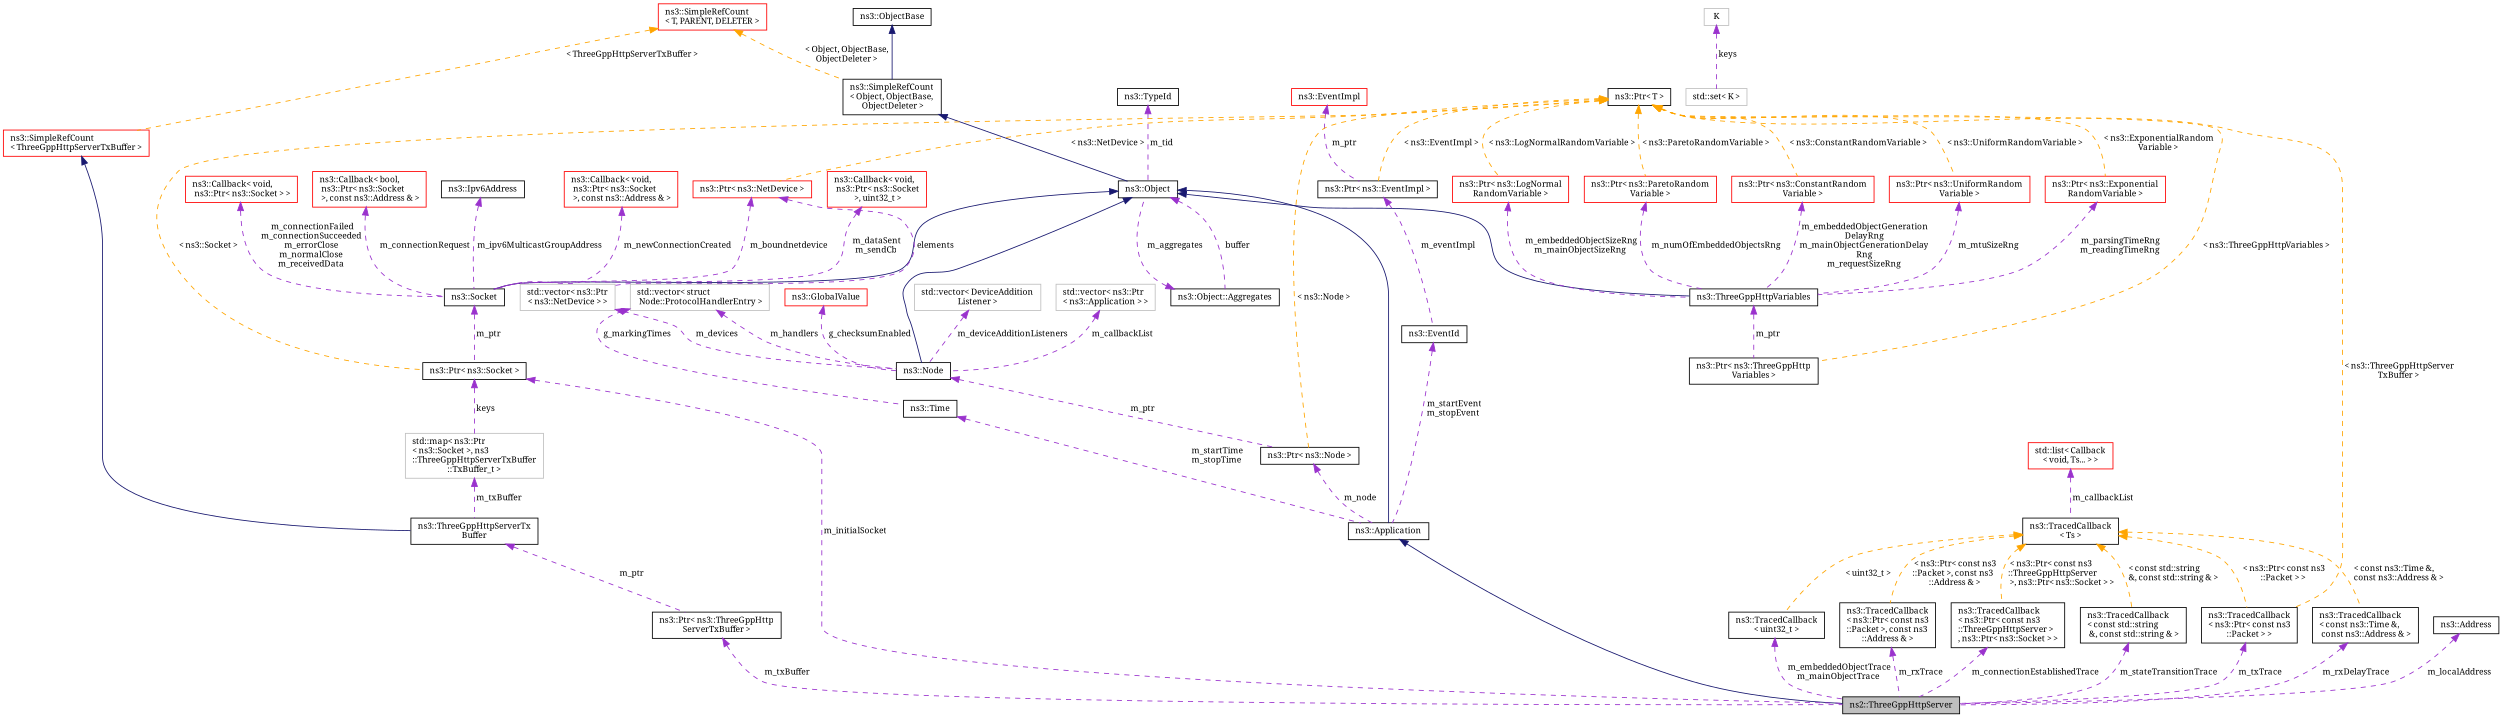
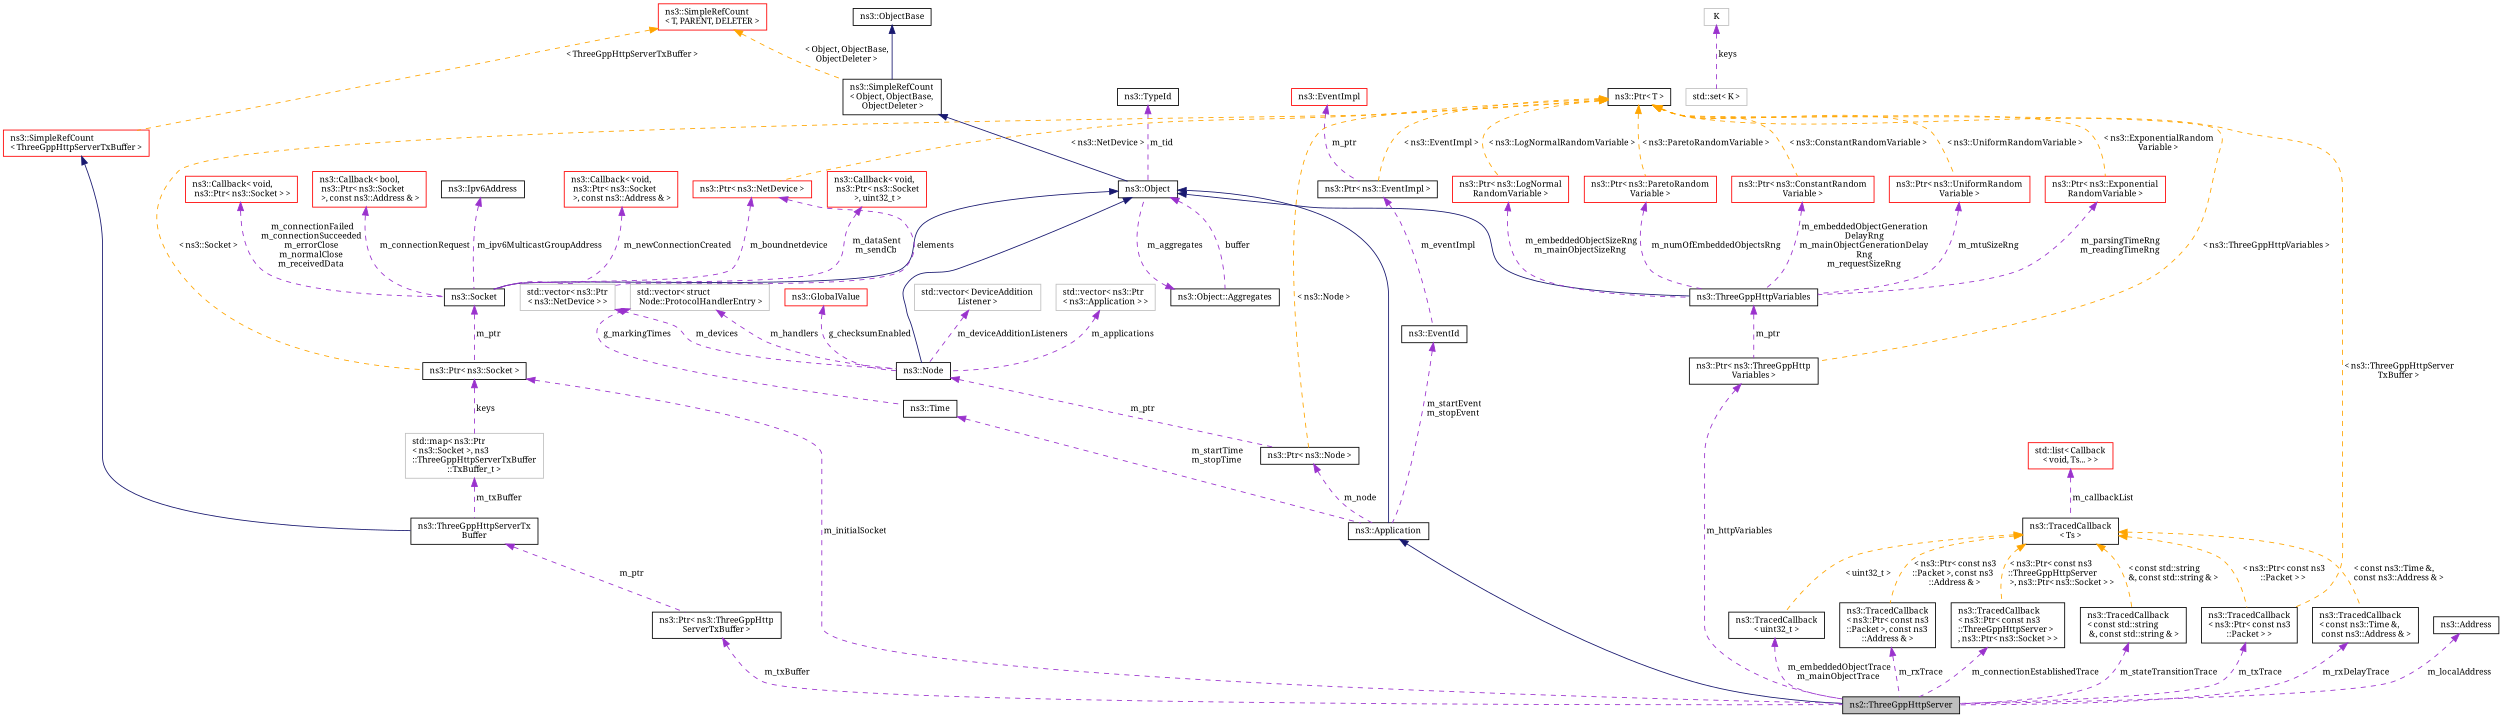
edge "ns3::Node" -> "std::vector< ns3::Ptr < ns3::Application > >": label " m_callbackList" -> " m_applications"
edge "ns2::ThreeGppHttpServer" -> "ns3::Ptr< ns3::ThreeGppHttp Variables >": added, label "m_httpVariables"
